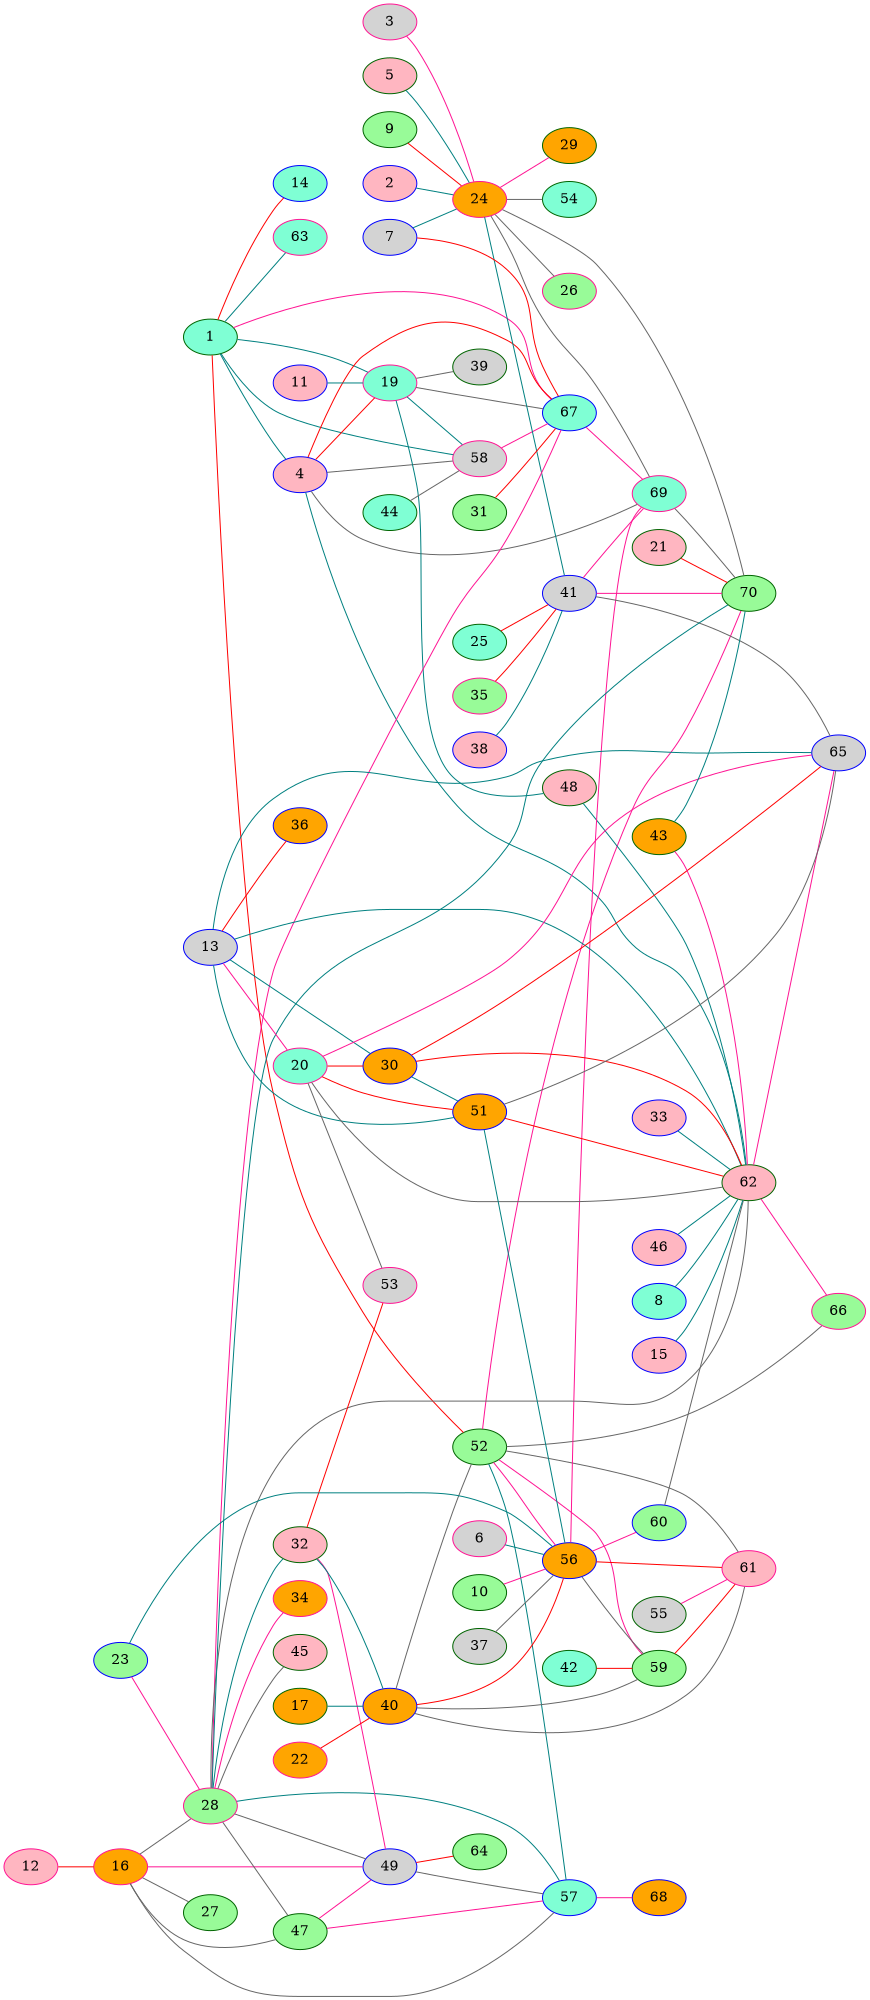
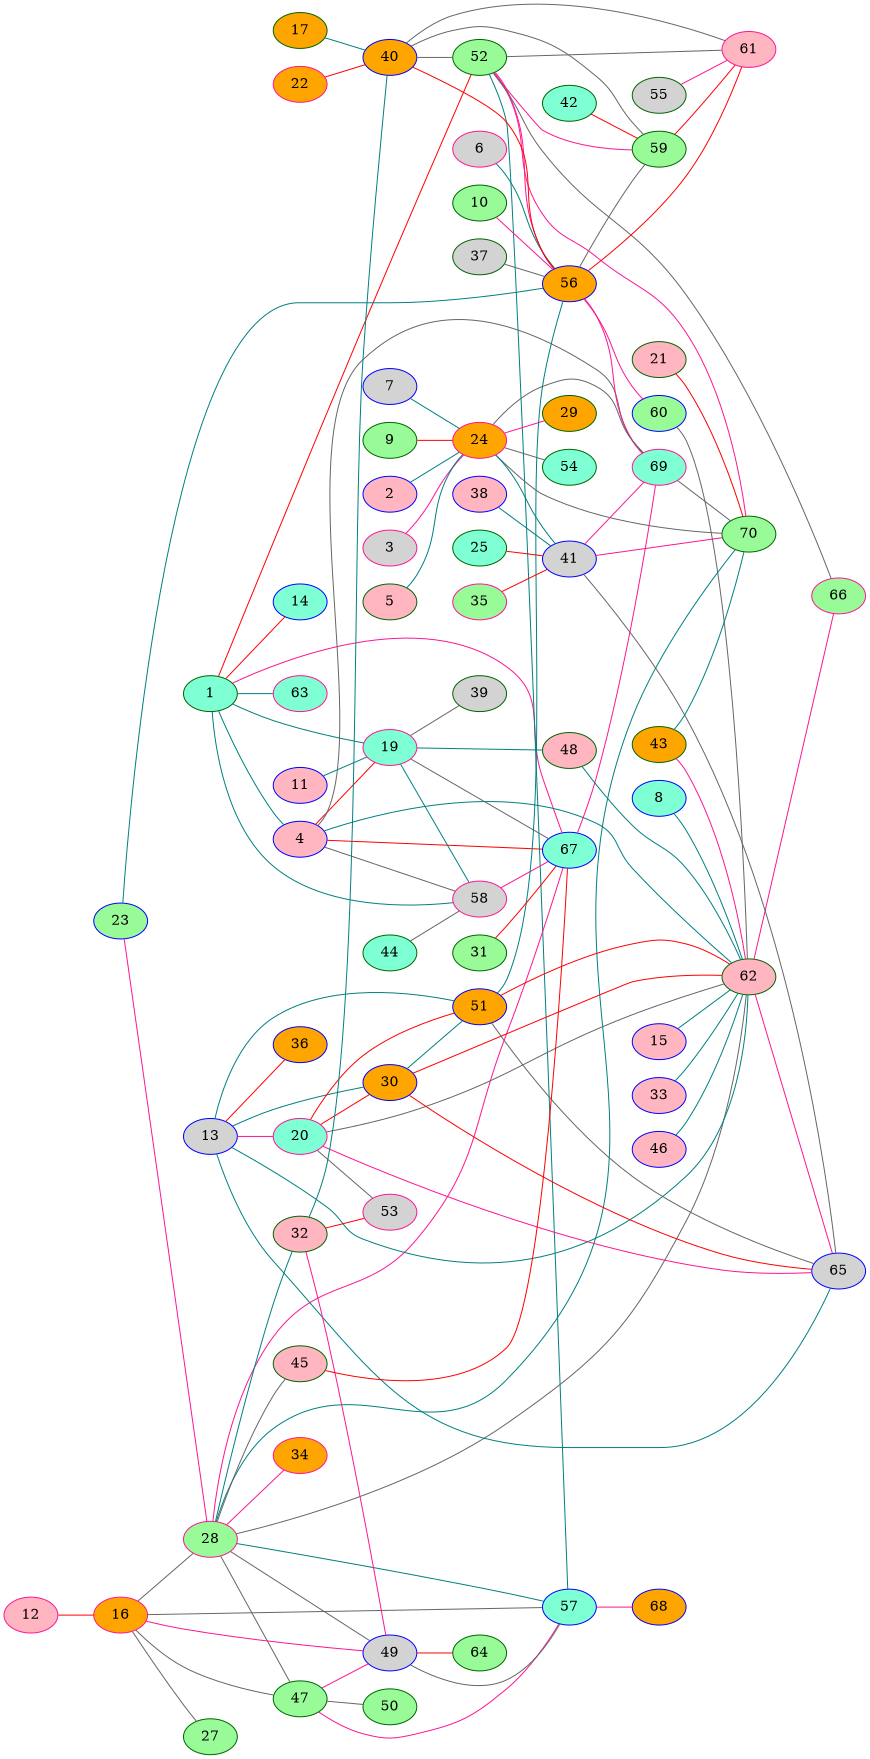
edge "7" -- "67": now "45" -- "67"
node "26": removed
node "50": added
